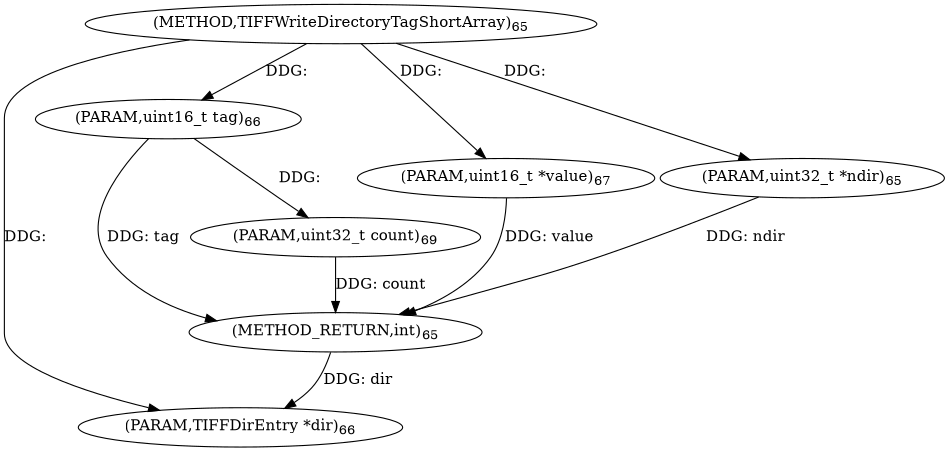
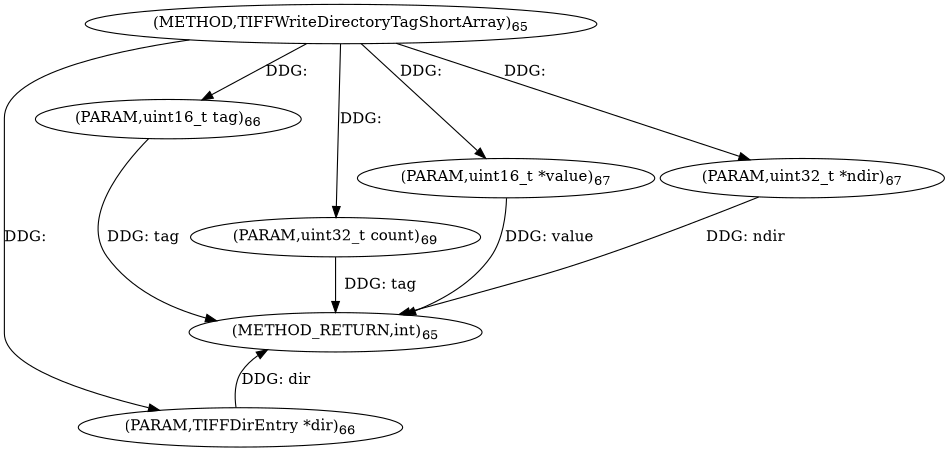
edge "(PARAM,uint16_t tag)" -> "(PARAM,uint32_t count)": now "(METHOD,TIFFWriteDirectoryTagShortArray)" -> "(PARAM,uint32_t count)"
node "(PARAM,uint32_t *ndir)": text "65" -> "67"
edge "(PARAM,uint32_t count)" -> "(METHOD_RETURN,int)": label "DDG: count" -> "DDG: tag"
edge "(METHOD_RETURN,int)" -> "(PARAM,TIFFDirEntry *dir)": reversed
